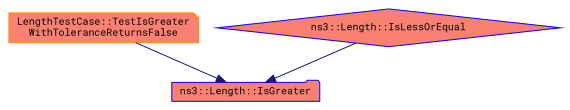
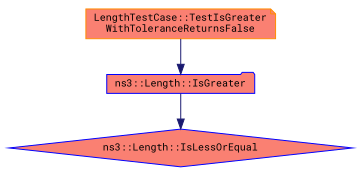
edge "ns3::Length::IsLessOrEqual" -> "ns3::Length::IsGreater": reversed
